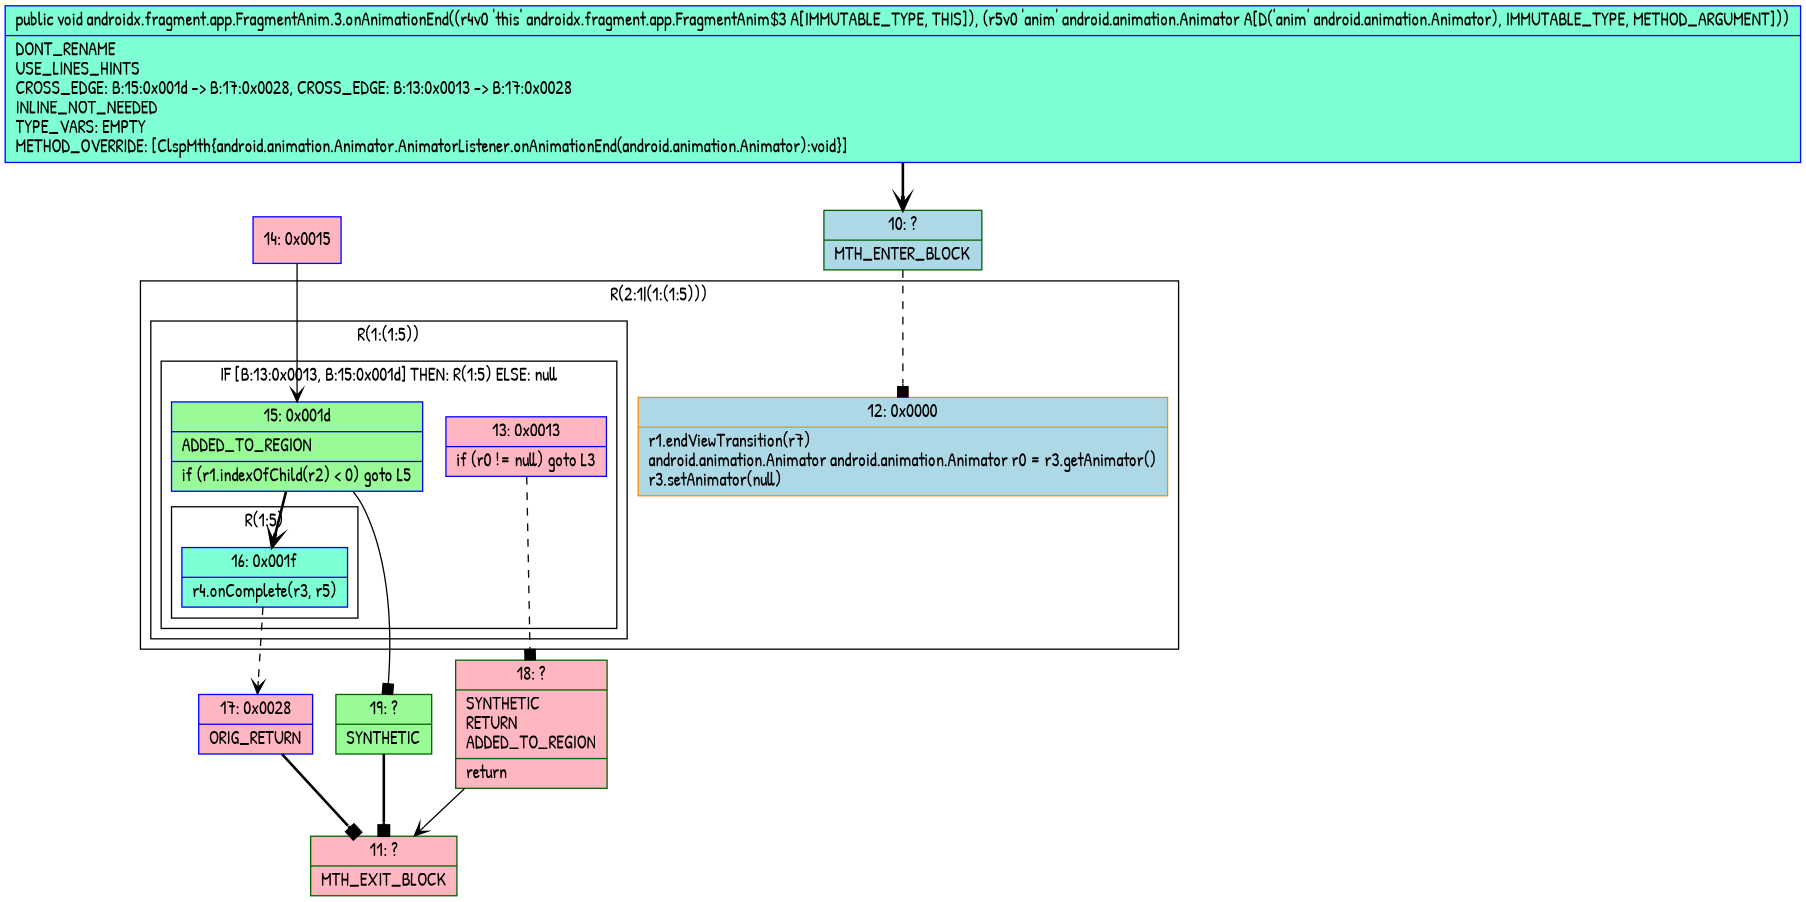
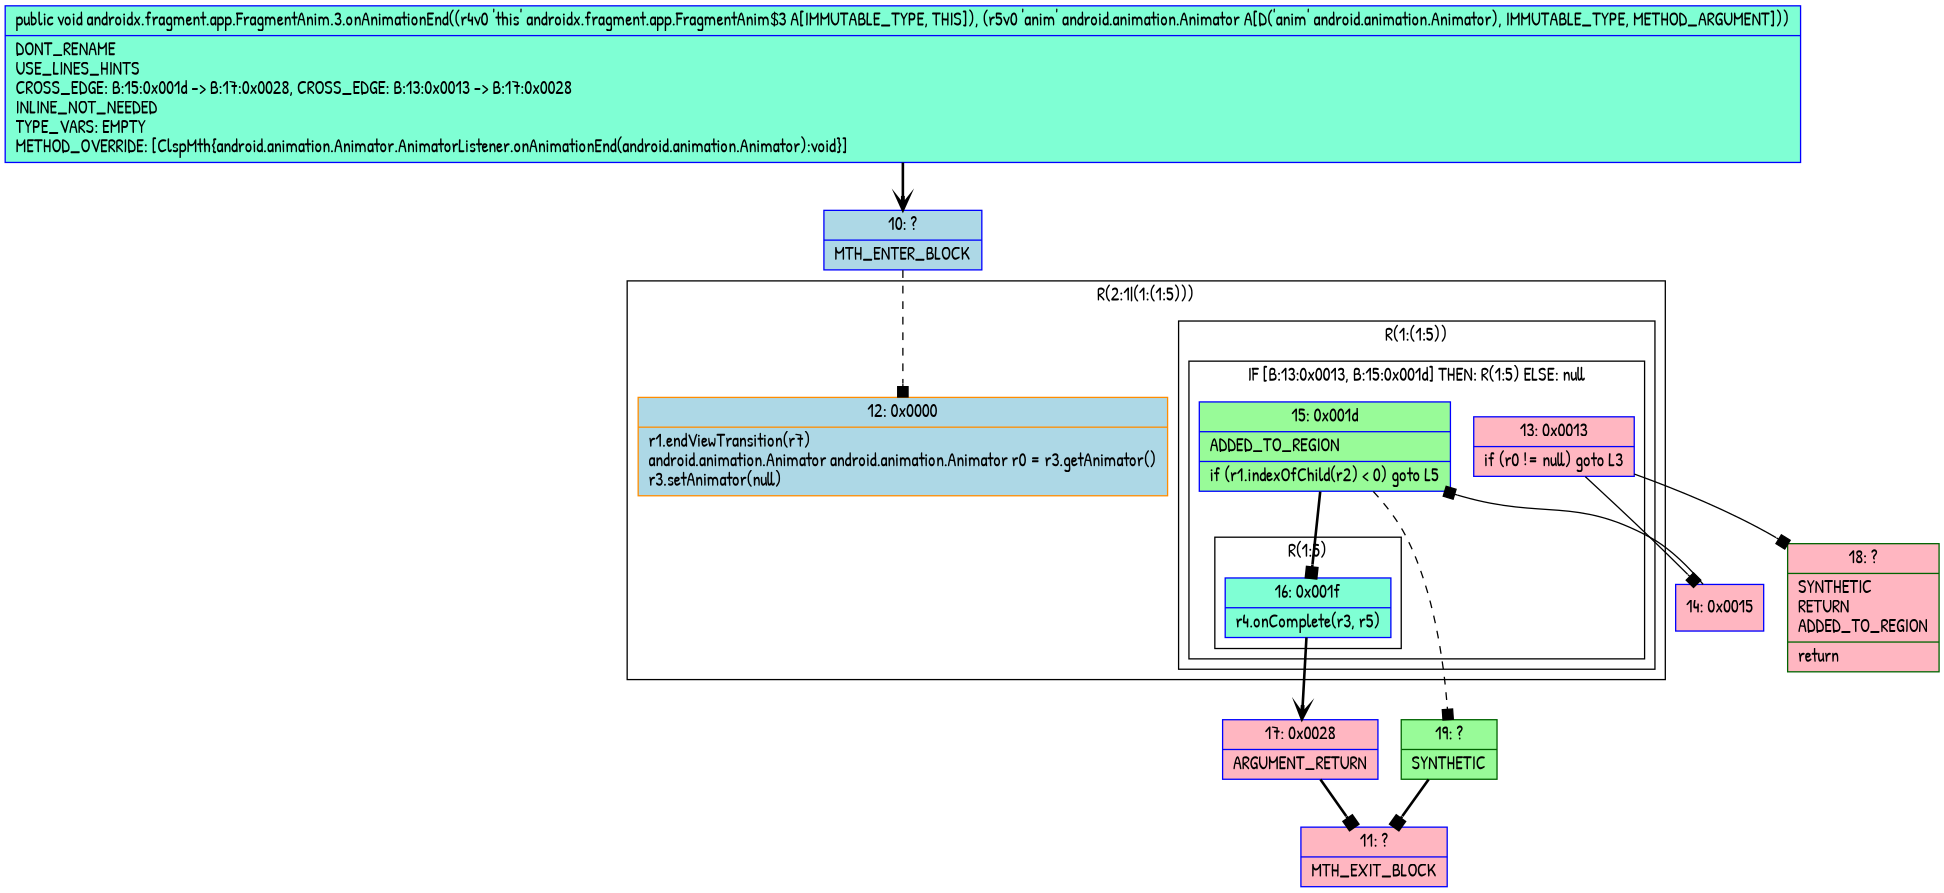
node "10: ?": color darkgreen -> blue
edge "14: 0x0015" -> "15: 0x001d": arrowhead vee -> box
edge "15: 0x001d" -> "16: 0x001f": arrowhead vee -> box
edge "13: 0x0013" -> "14: 0x0015": added
edge "13: 0x0013" -> "18: ?": style dashed -> solid
edge "15: 0x001d" -> "19: ?": style solid -> dashed
edge "16: 0x001f" -> "17: 0x0028": style dashed -> bold
node "17: 0x0028": text "ORIG_RETURN" -> "ARGUMENT_RETURN"
edge "18: ?" -> "11: ?": removed
node "11: ?": color darkgreen -> blue
